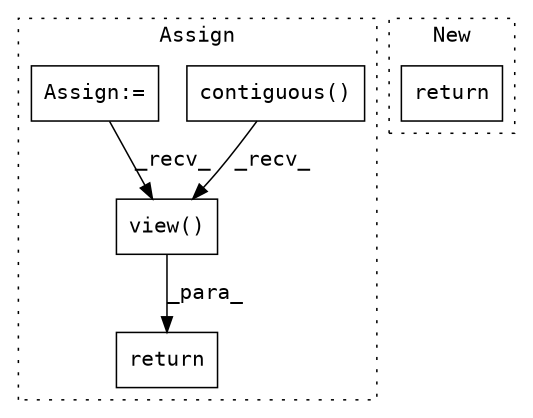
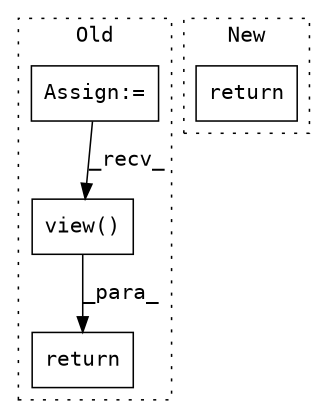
cluster "Assign": label "Assign" -> "Old"
node "contiguous()": removed
